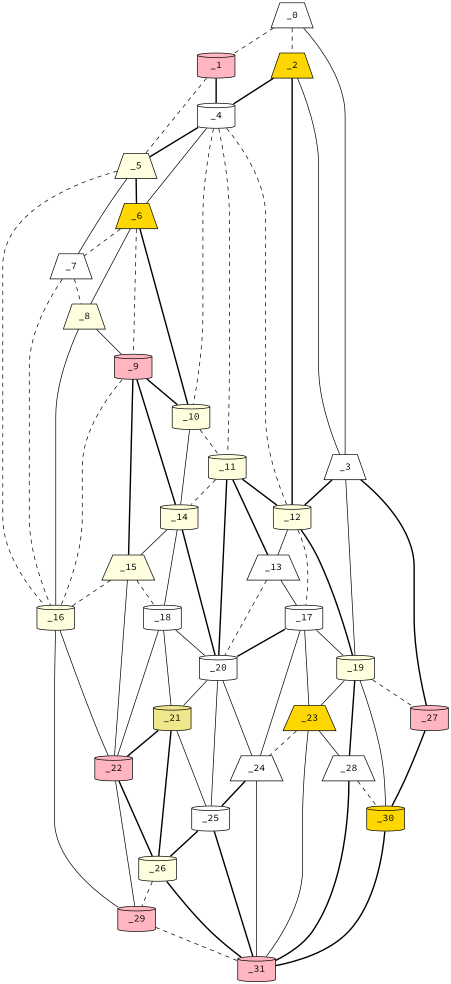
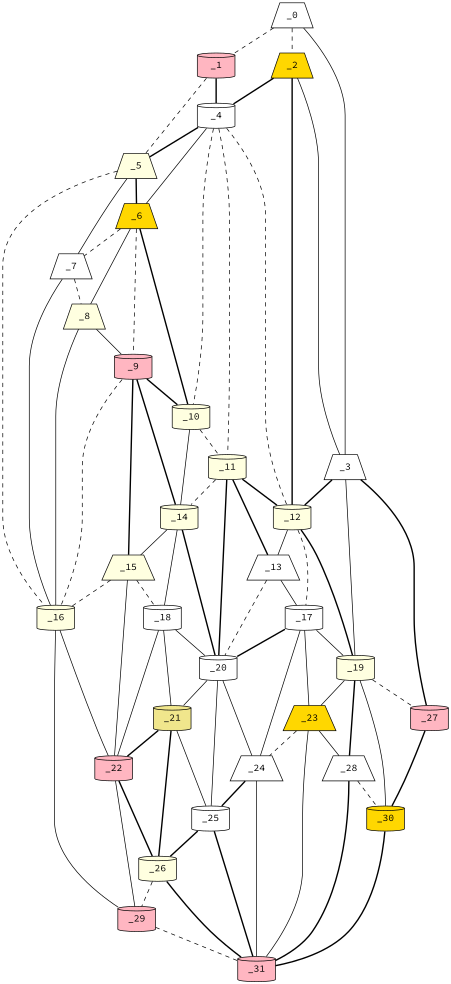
edge "_7" -- "_16": style dashed -> solid
